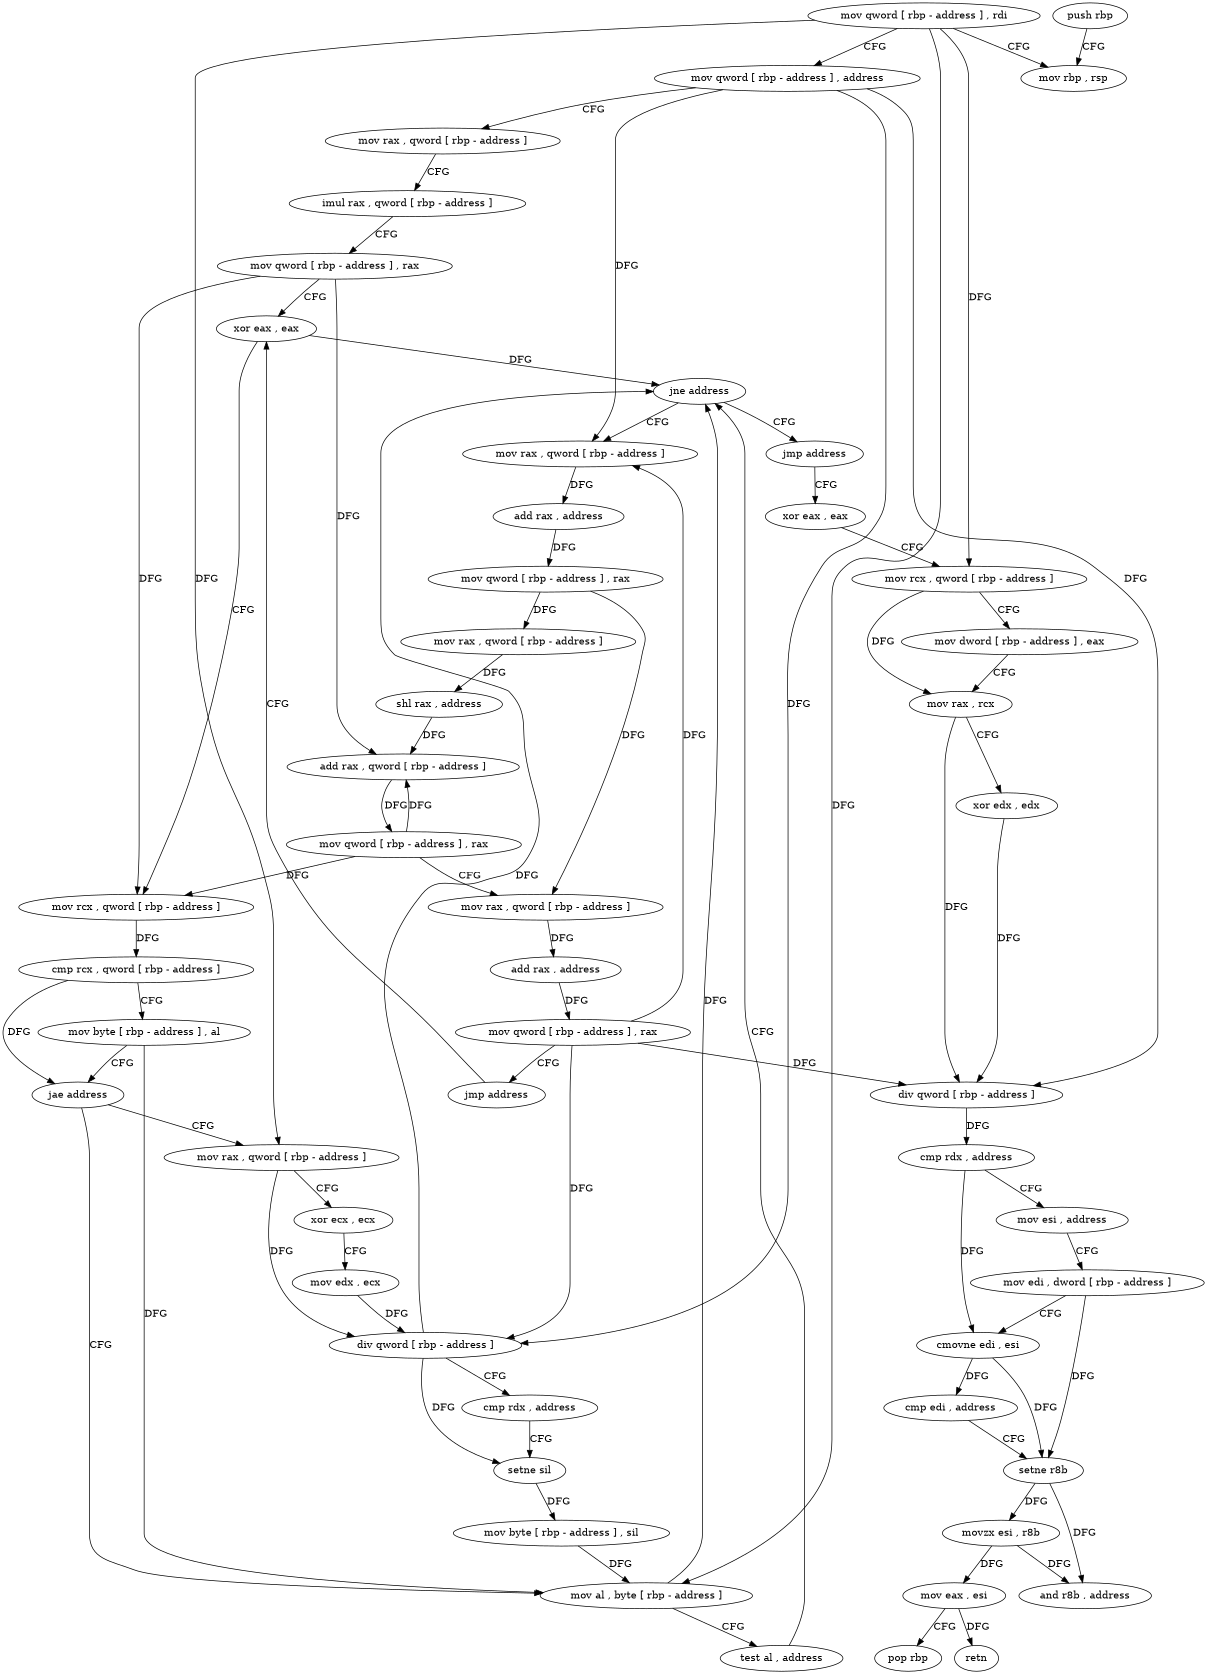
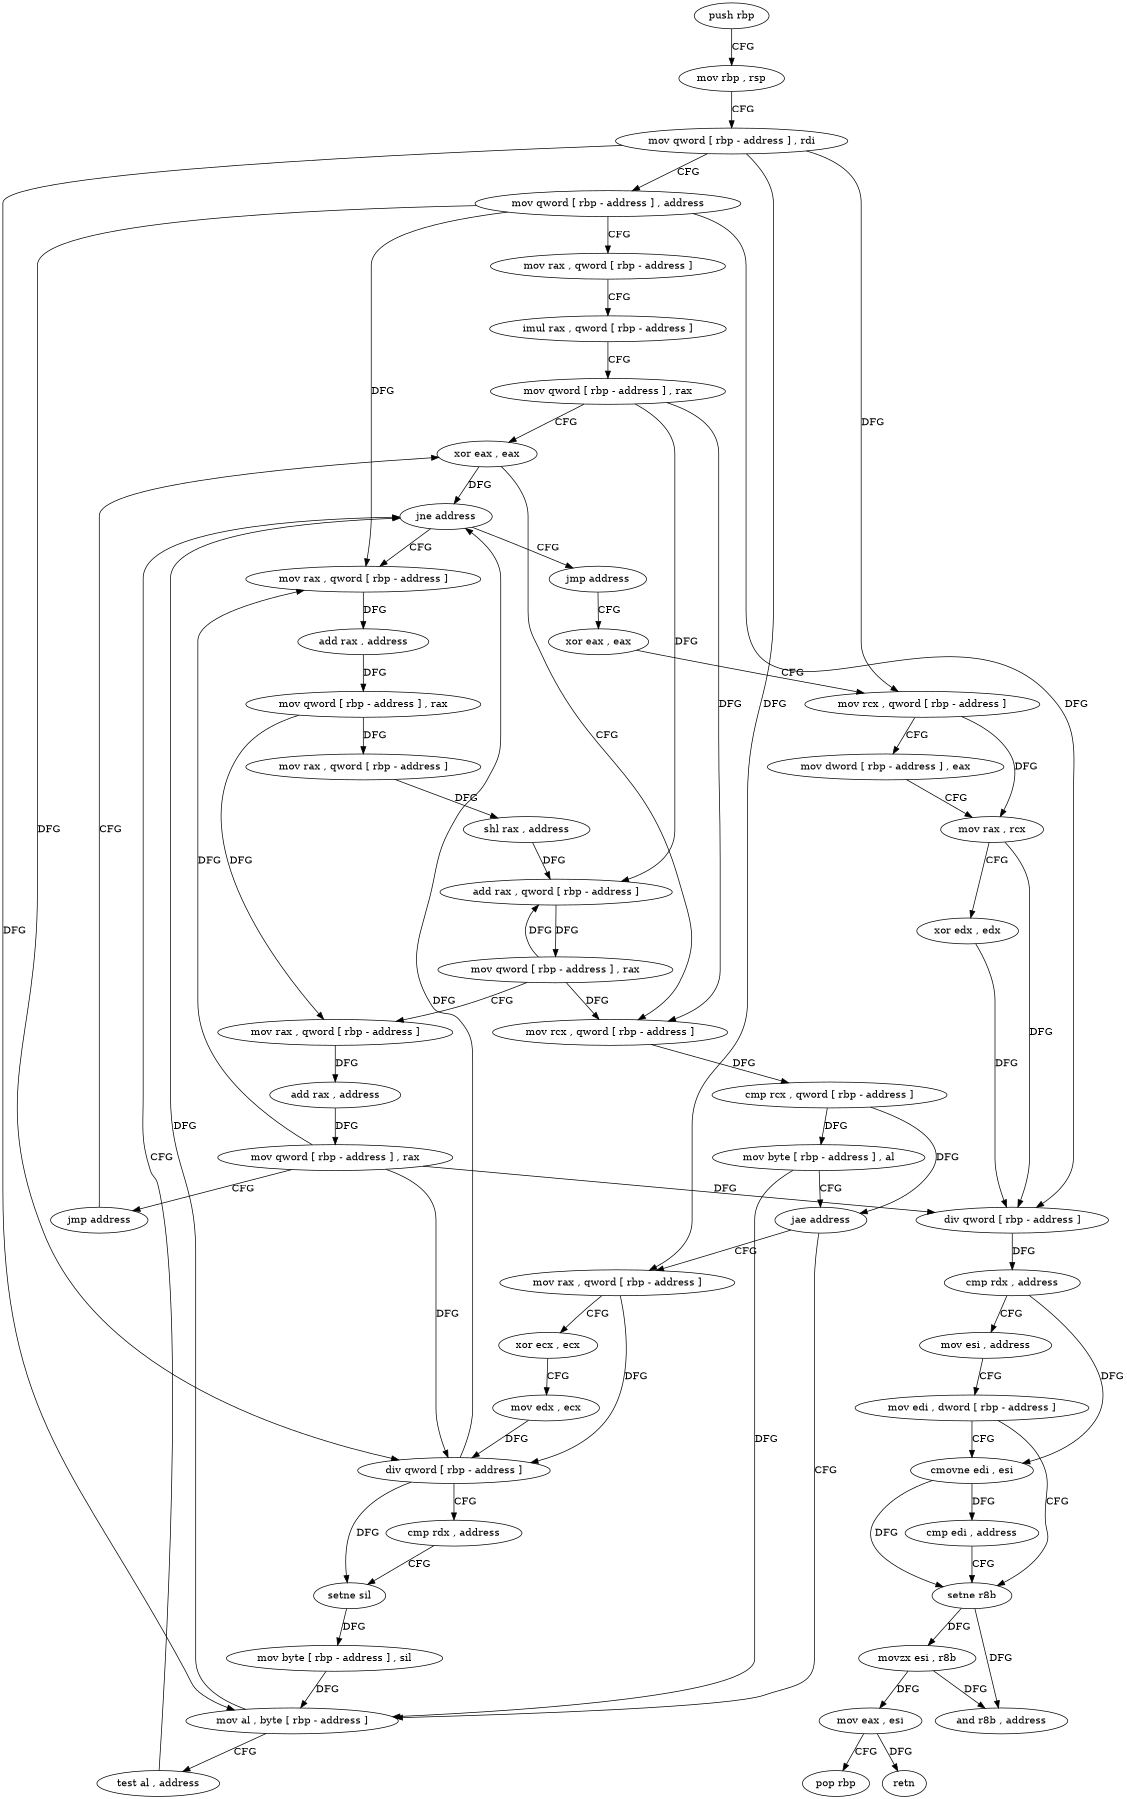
edge "mov qword [ rbp - address ] , rdi" -> "mov rbp , rsp": reversed
edge "cmp rcx , qword [ rbp - address ]" -> "mov byte [ rbp - address ] , al": label "CFG" -> "DFG"
edge "mov edi , dword [ rbp - address ]" -> "setne r8b": label "DFG" -> "CFG"
